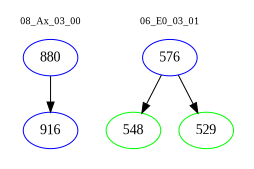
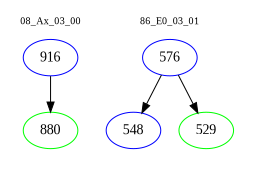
cluster "06_E0_03_01": label "06_E0_03_01" -> "86_E0_03_01"
node "880": color blue -> green
edge "880" -> "916": reversed
node "548": color green -> blue
